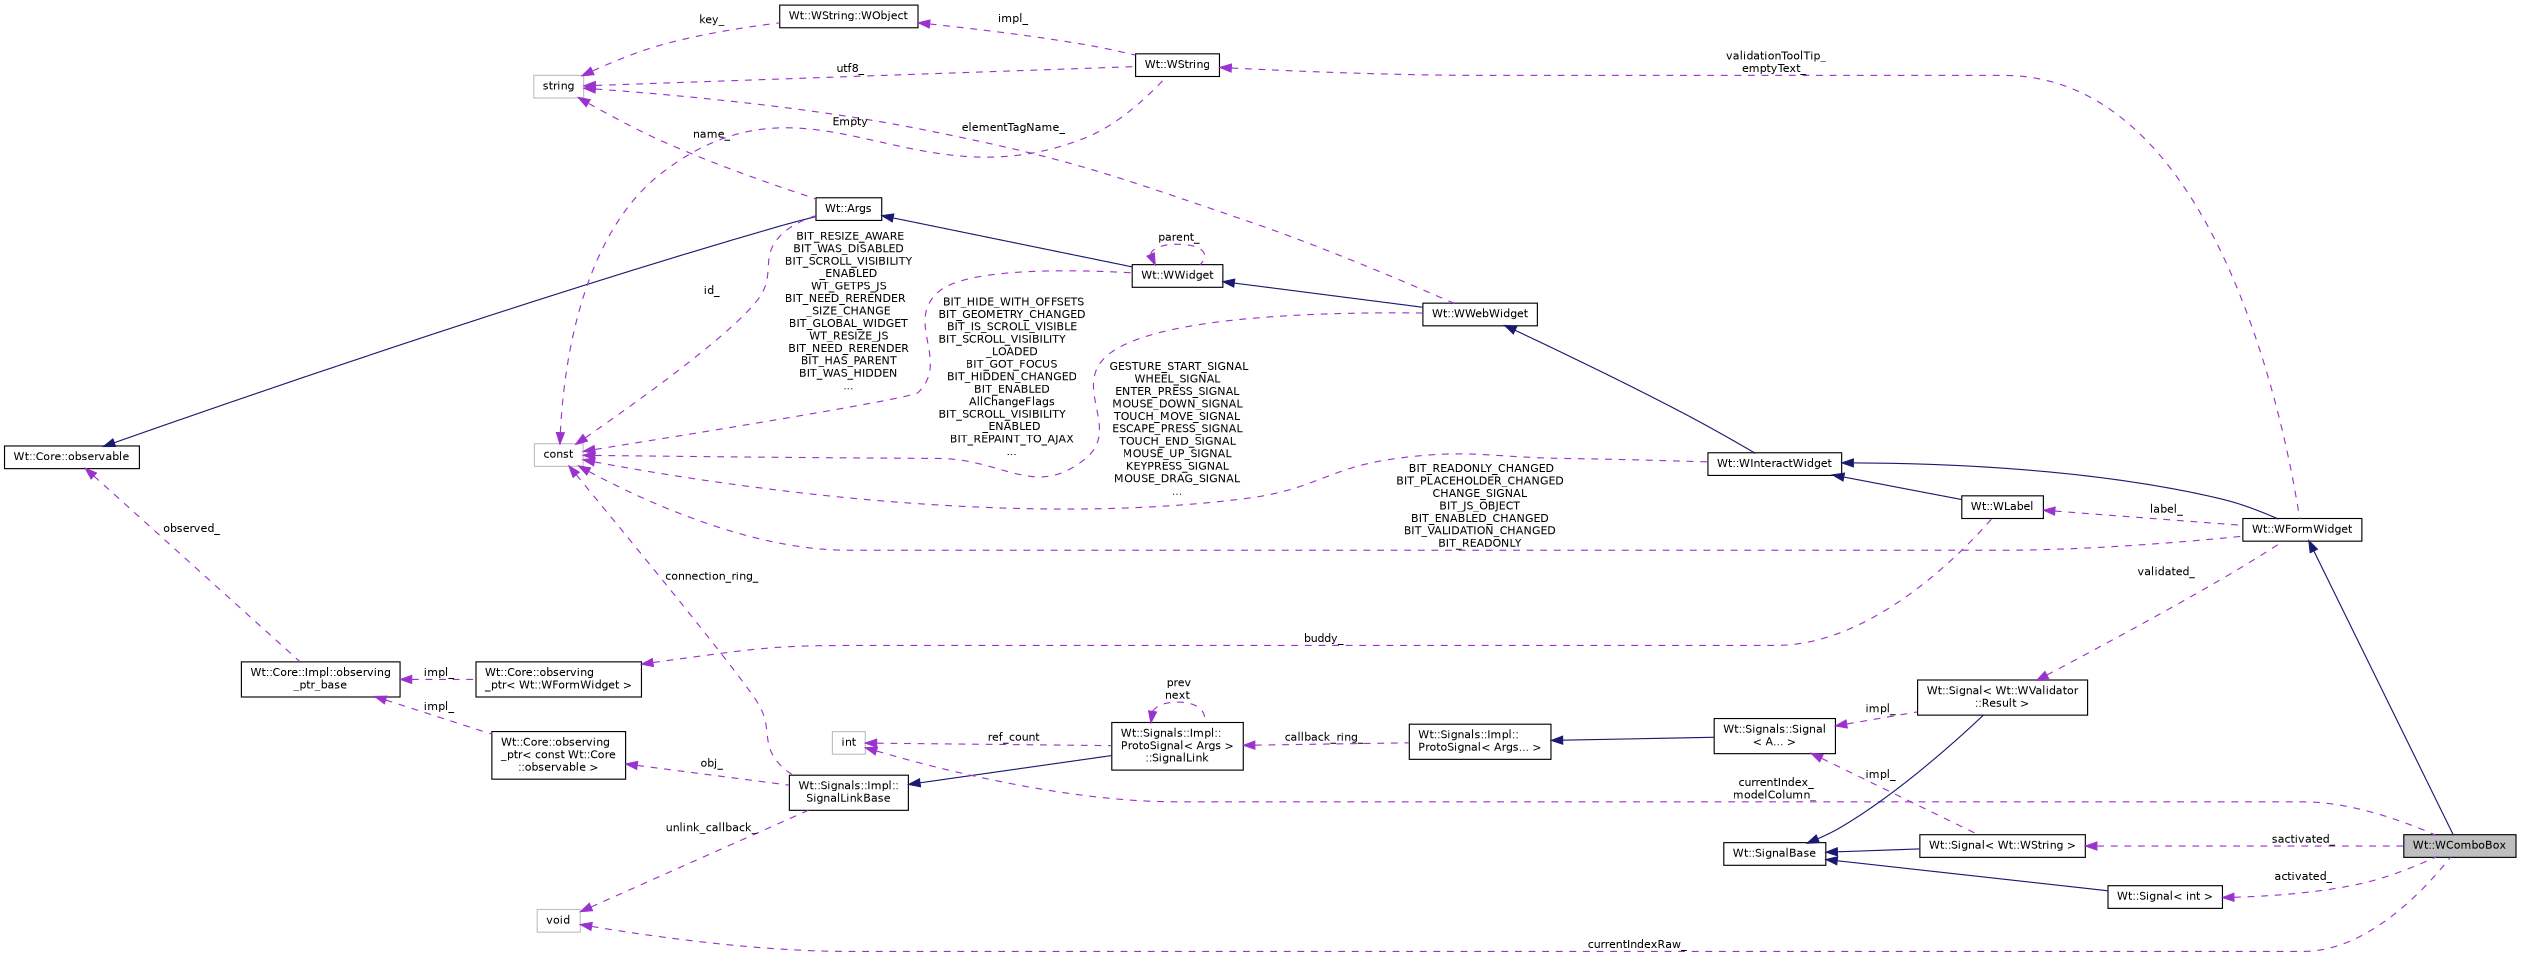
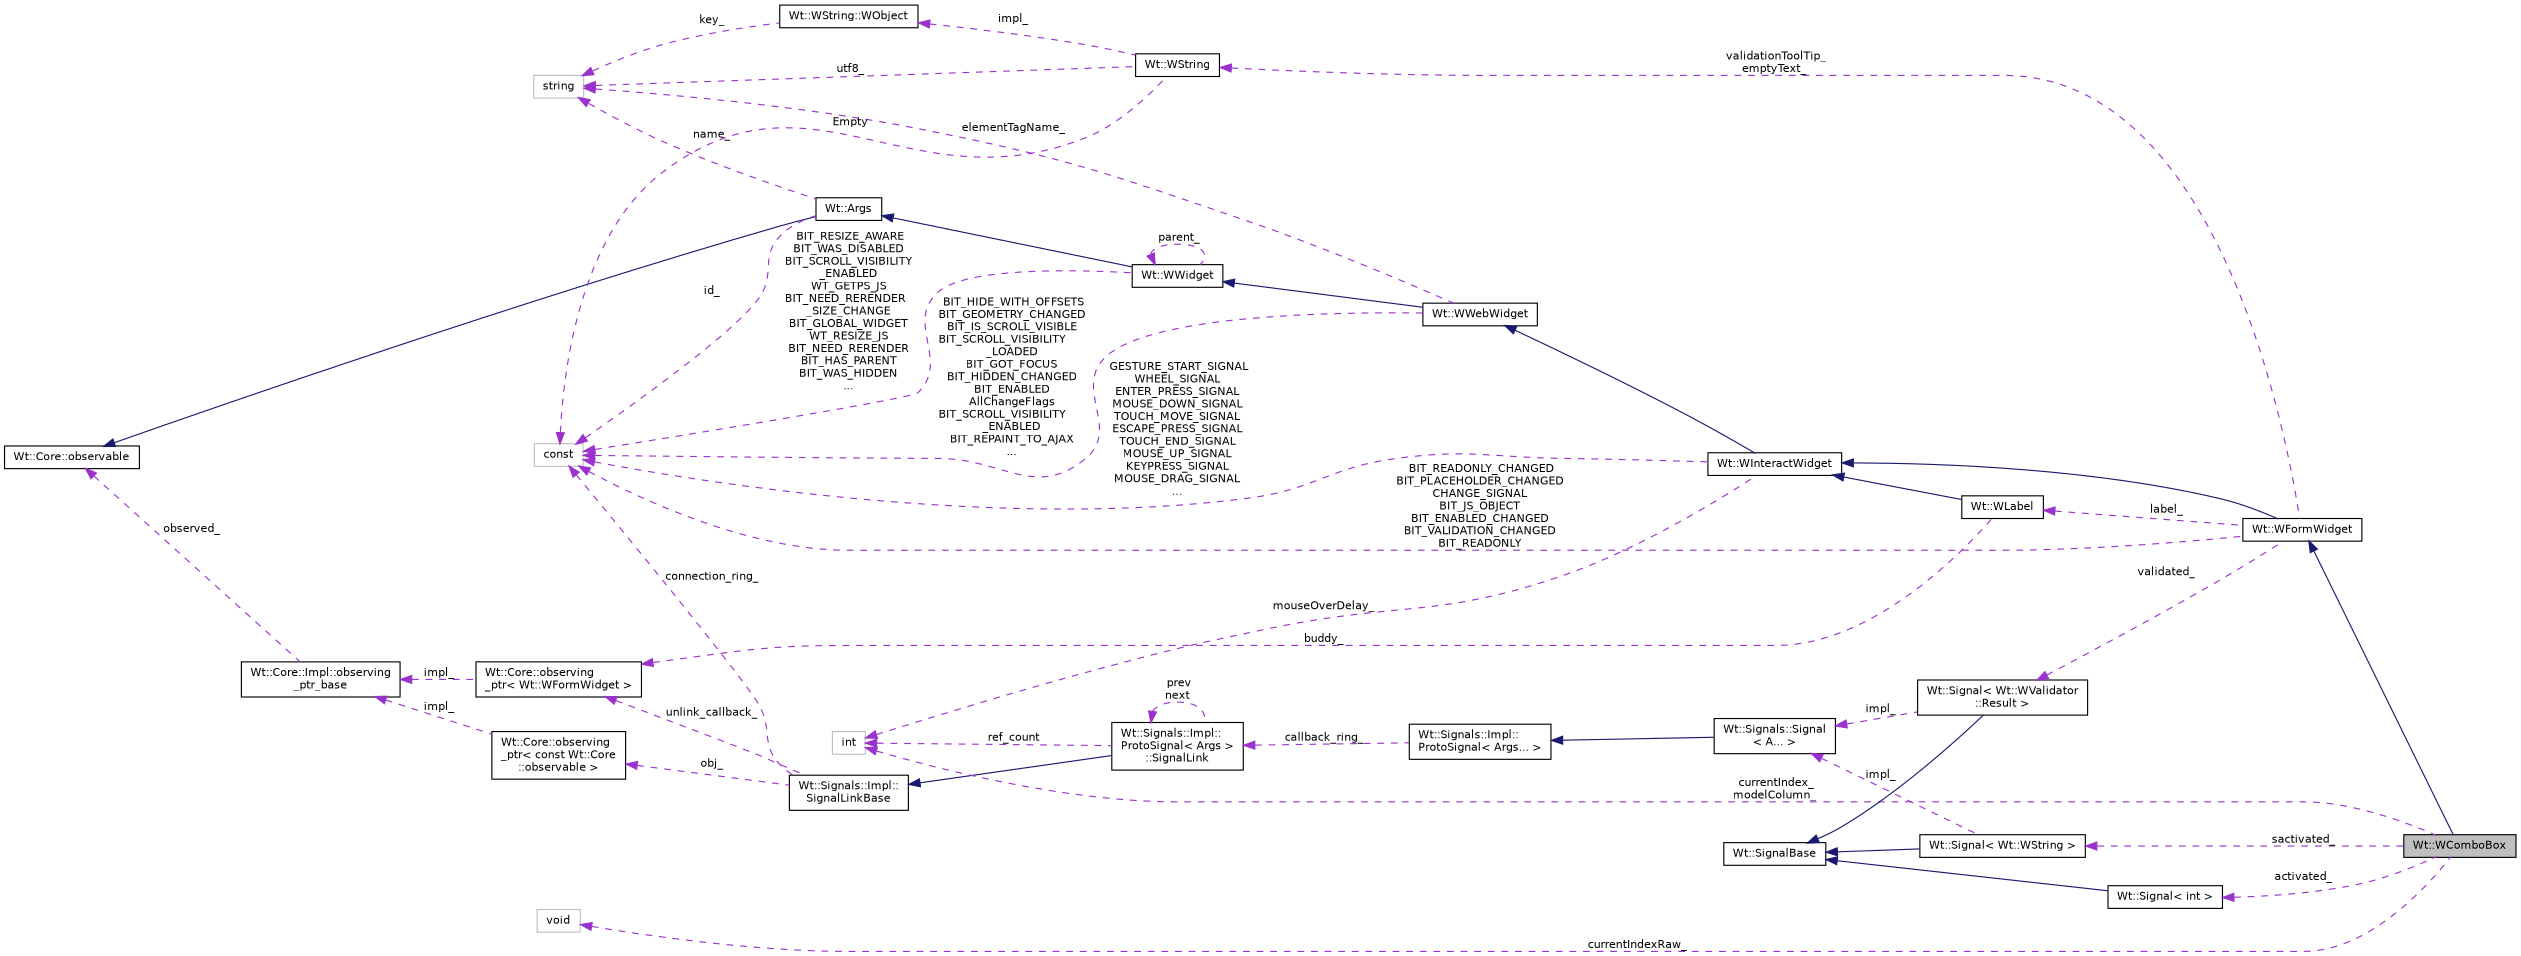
edge "Wt::WInteractWidget" -> "int": added, label "mouseOverDelay_"
edge "Wt::Signals::Impl:: SignalLinkBase" -> "void": now "Wt::Signals::Impl:: SignalLinkBase" -> "Wt::Core::observing _ptr< Wt::WFormWidget >"
